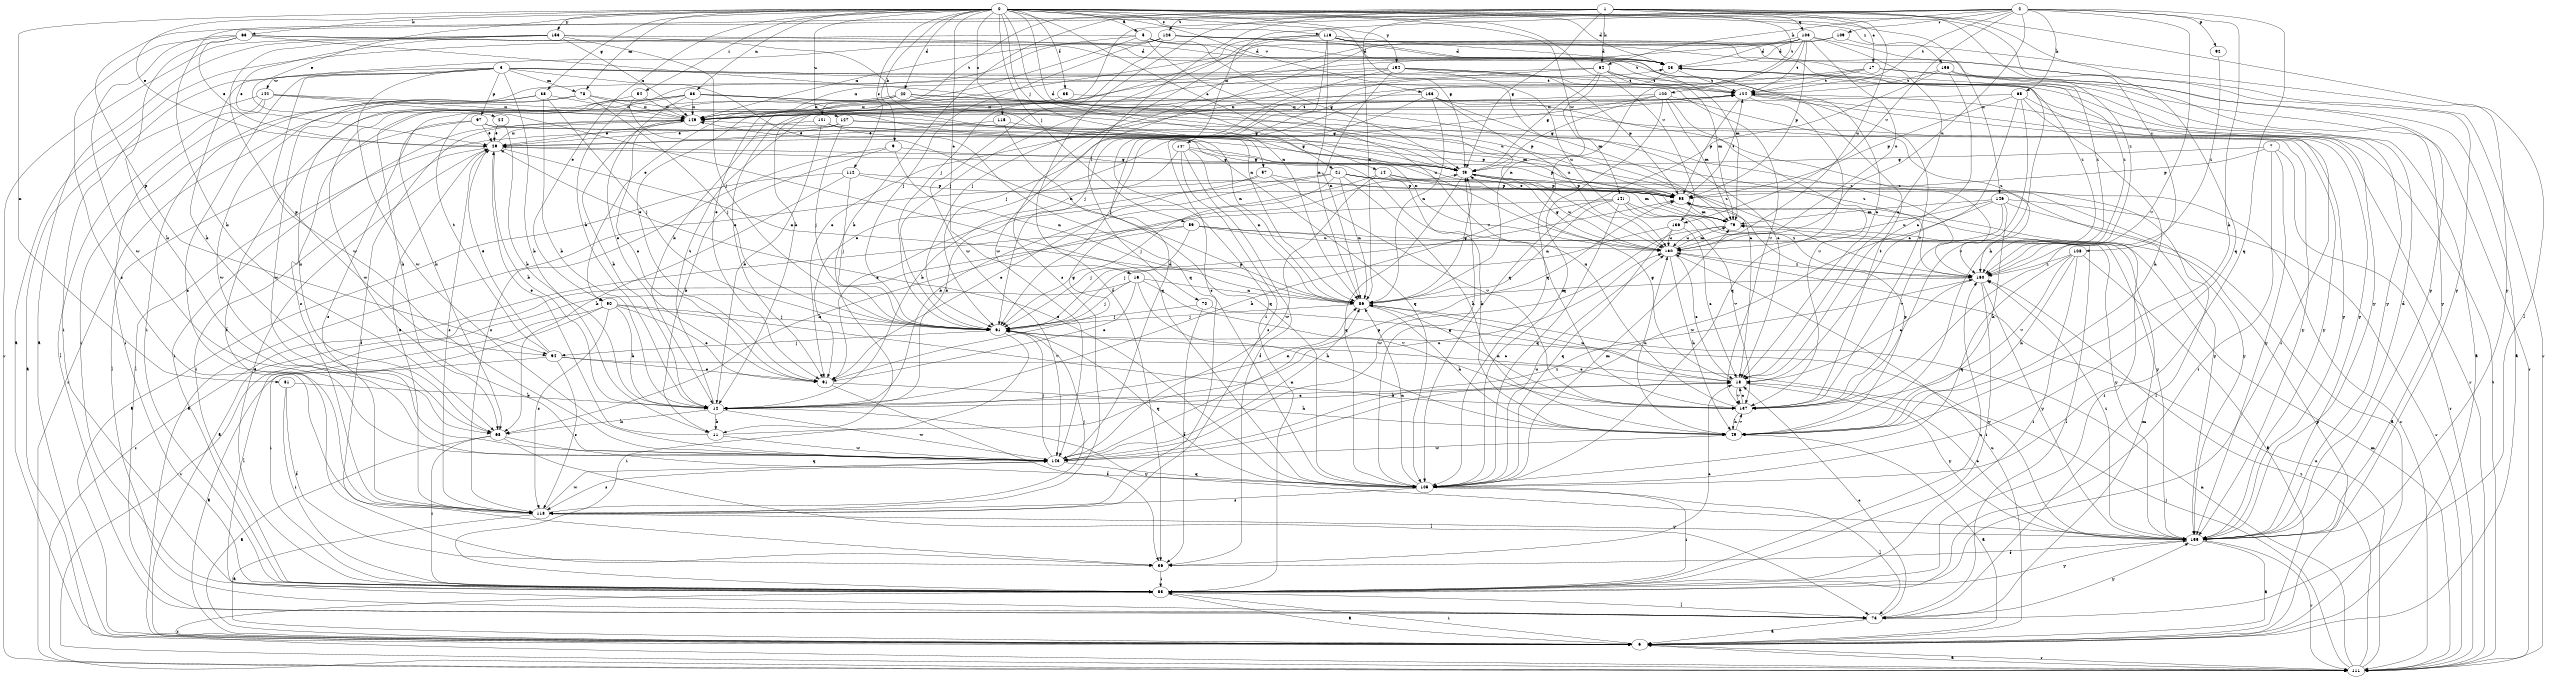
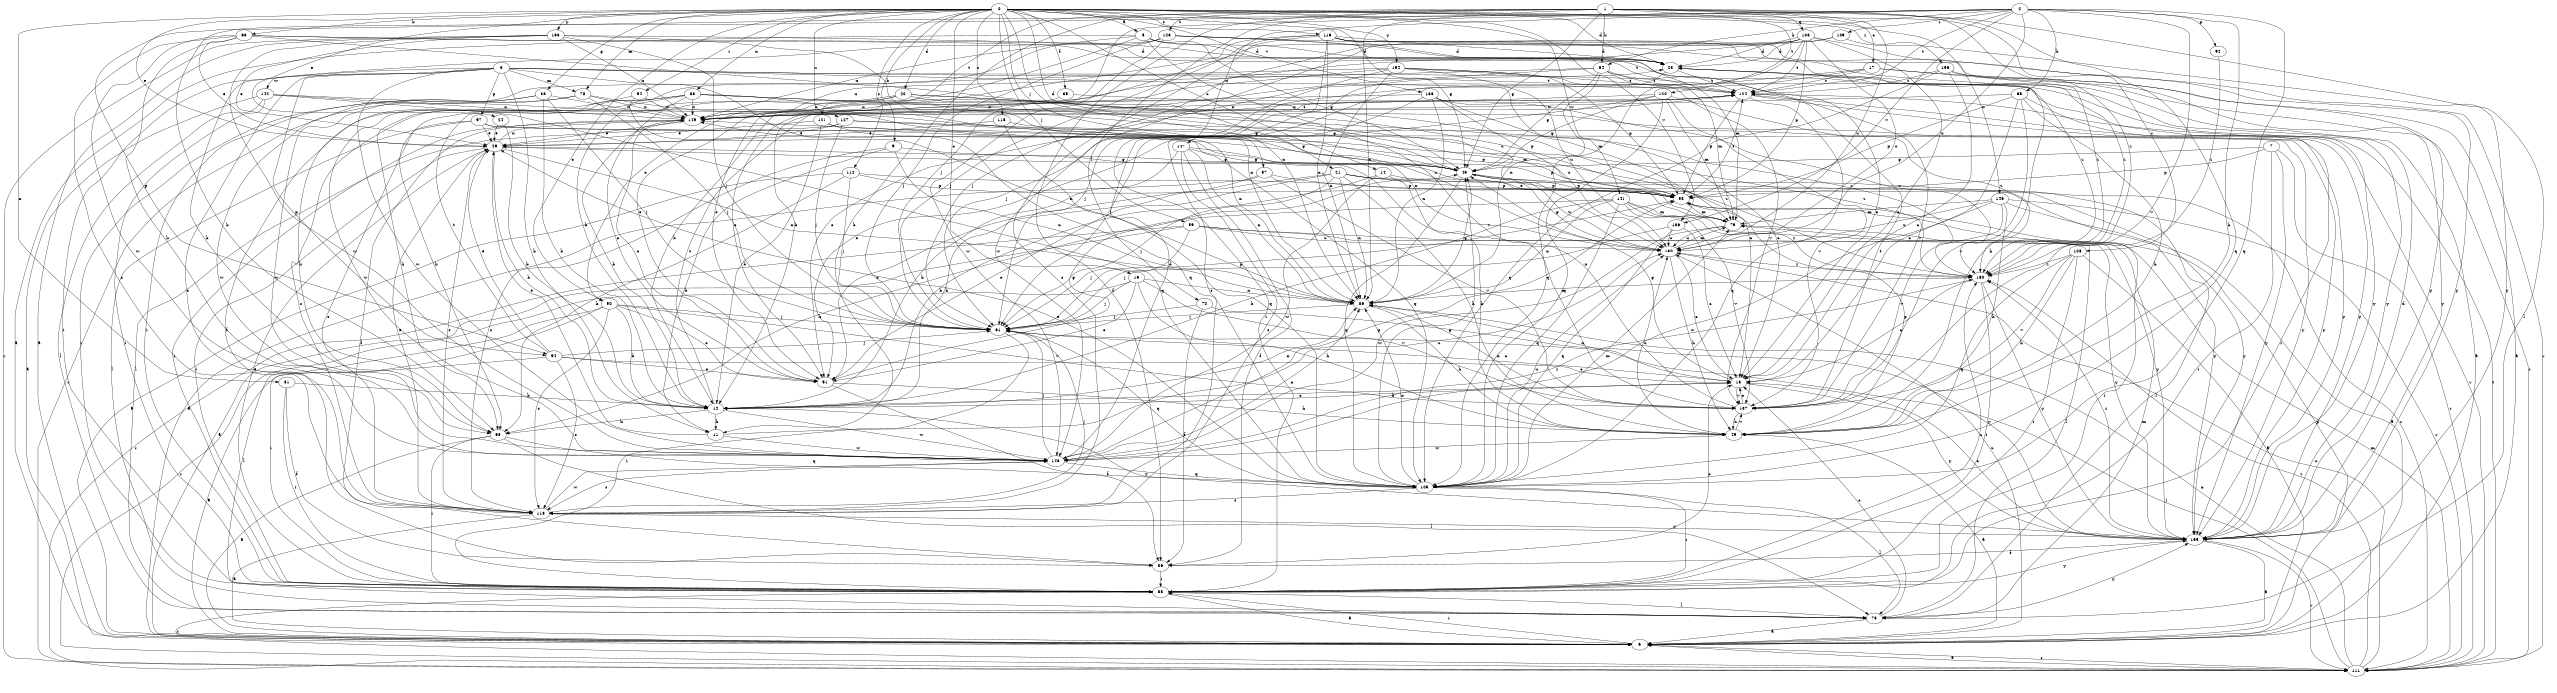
edge "14" -> "79": now "141" -> "79"
edge "61" -> "94": reversed
